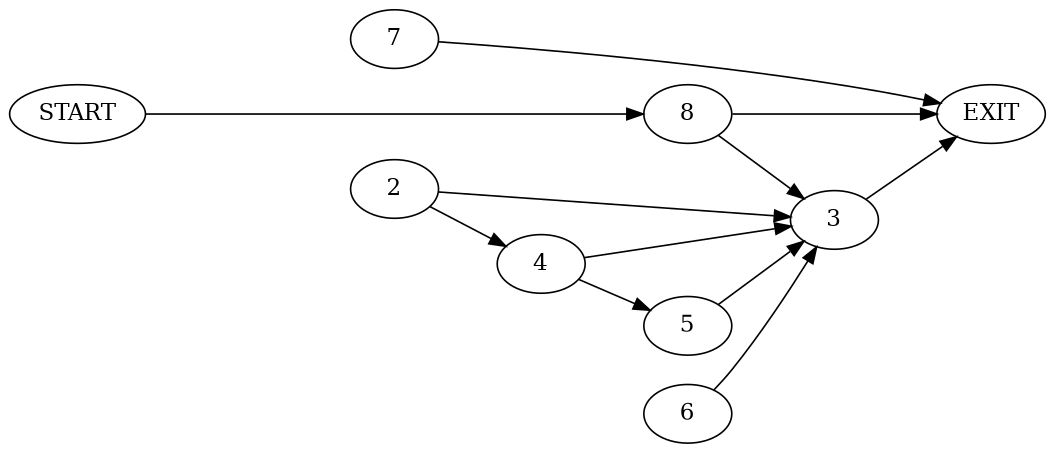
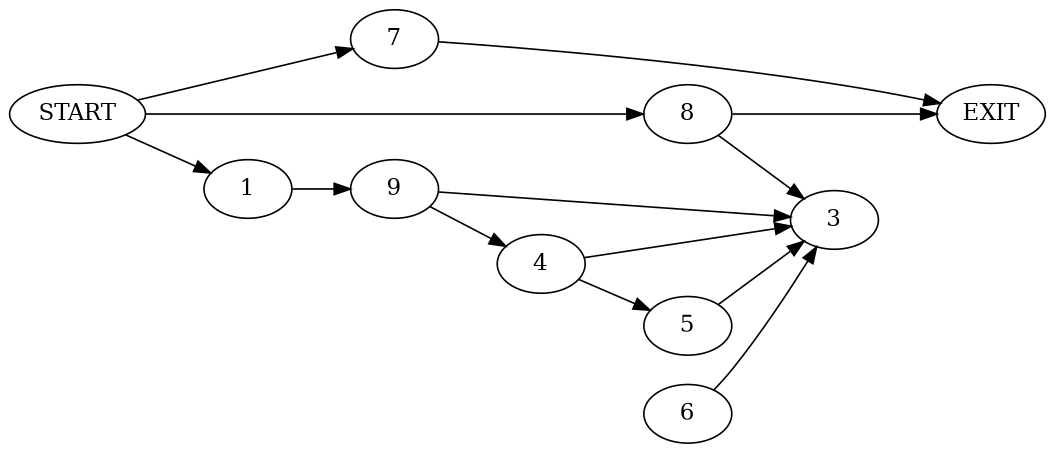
edge "START" -> "7": added
edge "3" -> "EXIT": removed
node "1": added
node "2": label "2" -> "9"
